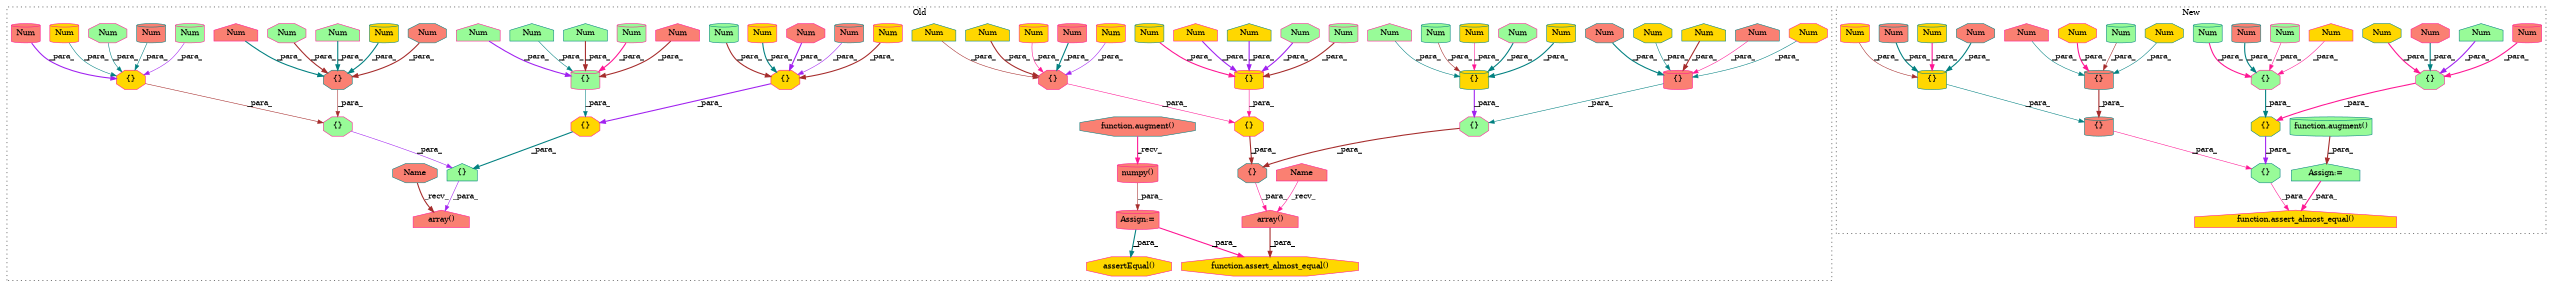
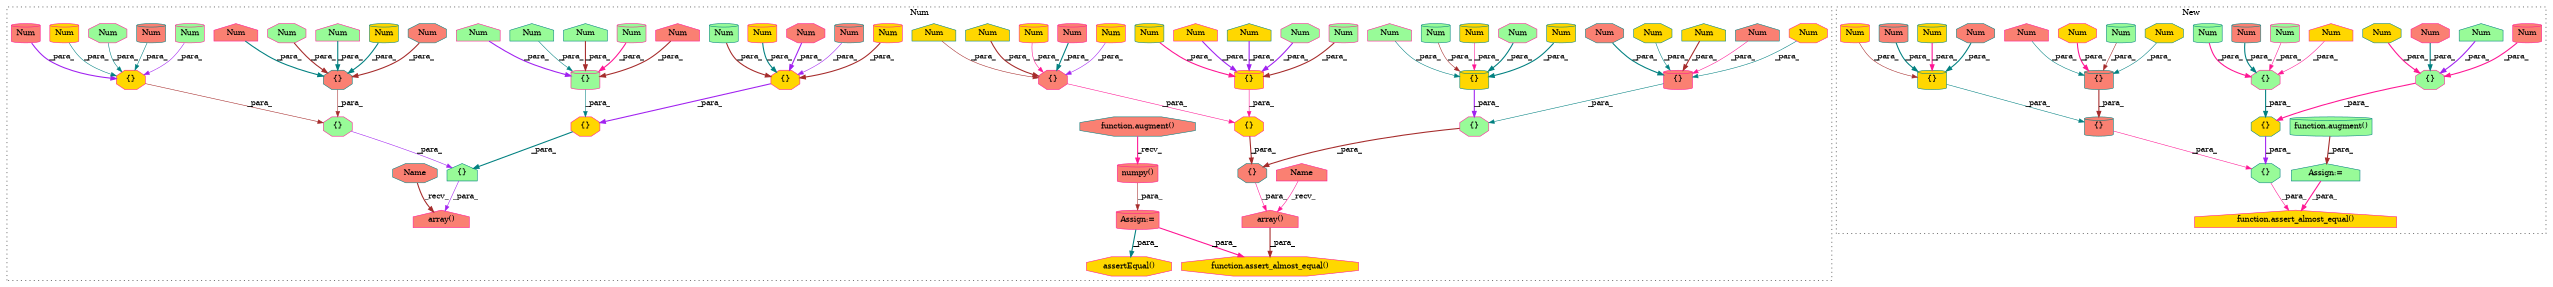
cluster "Old": label "Old" -> "Num"
